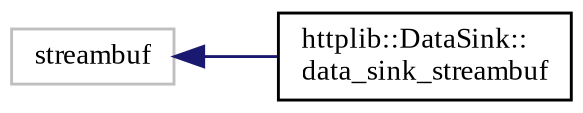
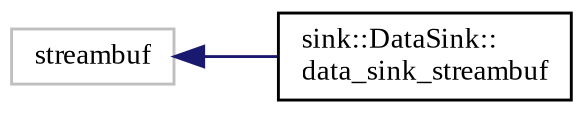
node "httplib::DataSink:: data_sink_streambuf": label "httplib::DataSink:: data_sink_streambuf" -> "sink::DataSink:: data_sink_streambuf"
